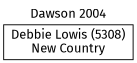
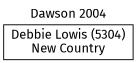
node "Debbie Lowis (5308) New Country": label "Debbie Lowis (5308) New Country" -> "Debbie Lowis (5304) New Country"
